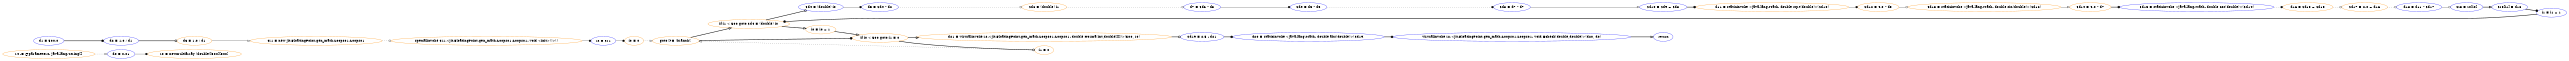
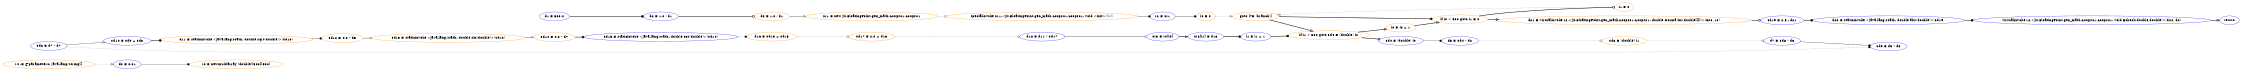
edge "$d9 = d5 * d5" -> "$d8 = d7 * d7": reversed
